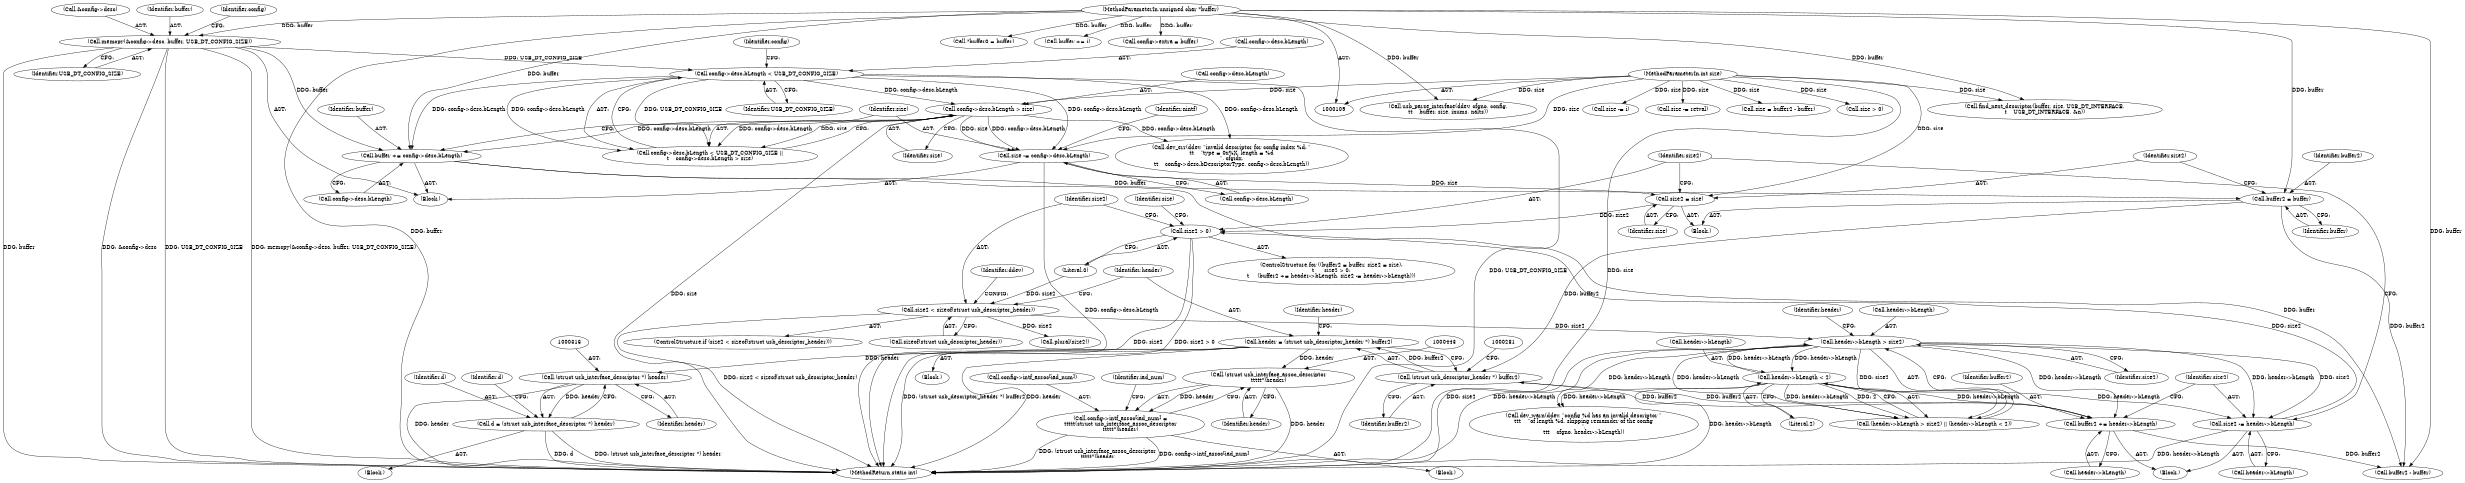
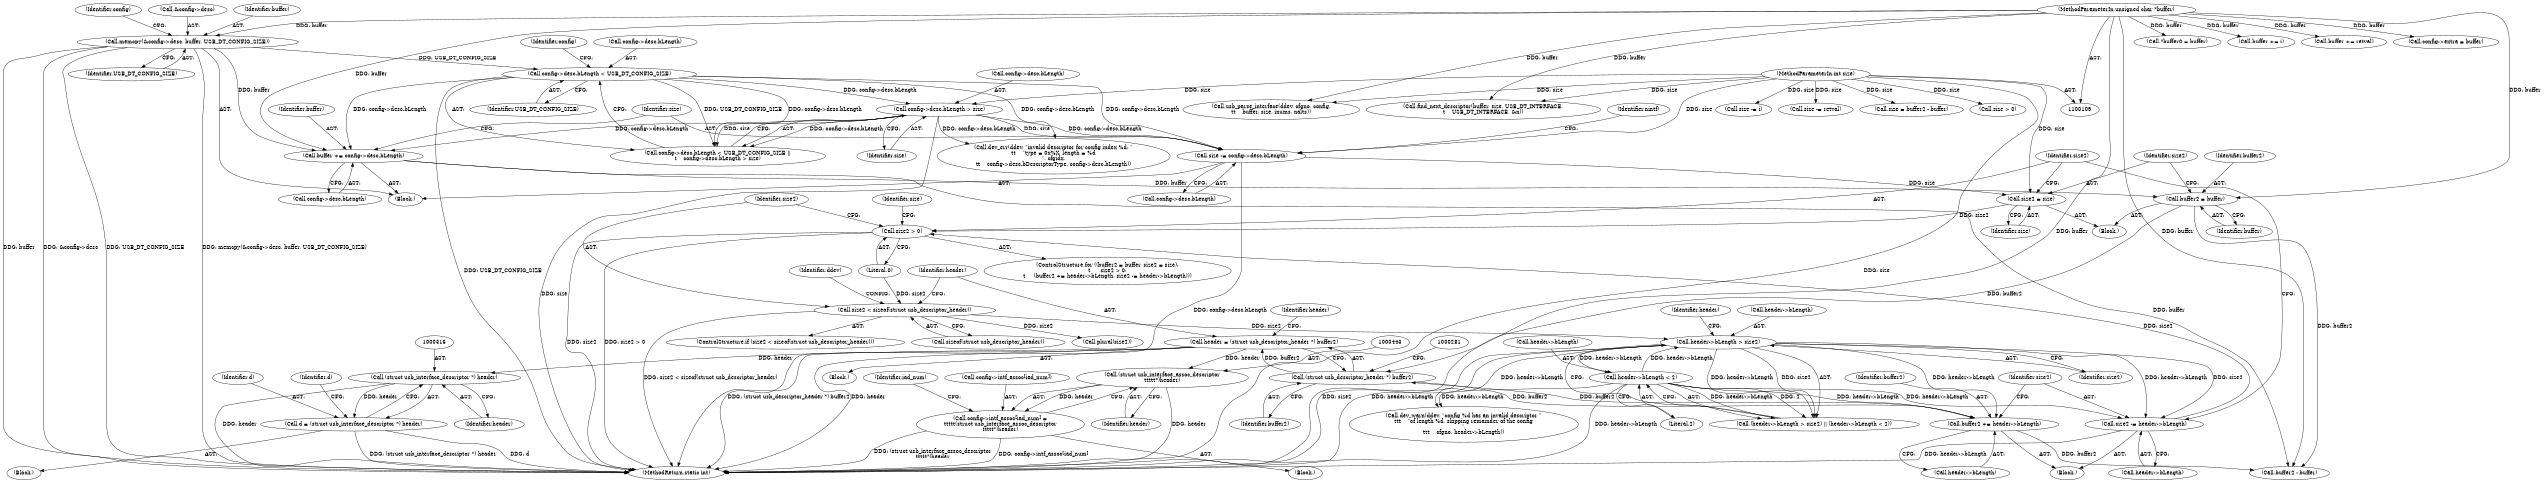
node "(Call,buffer += retval)": added
node "1000109": label "1000109" -> "1100109"
